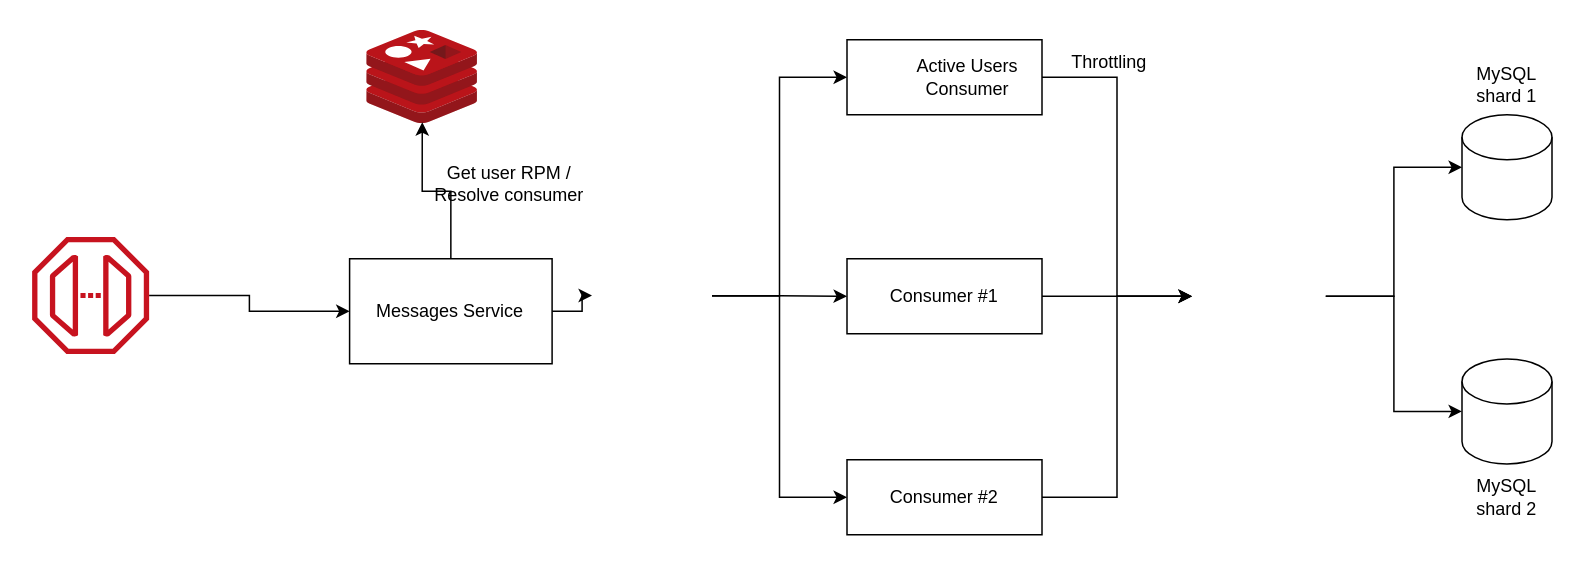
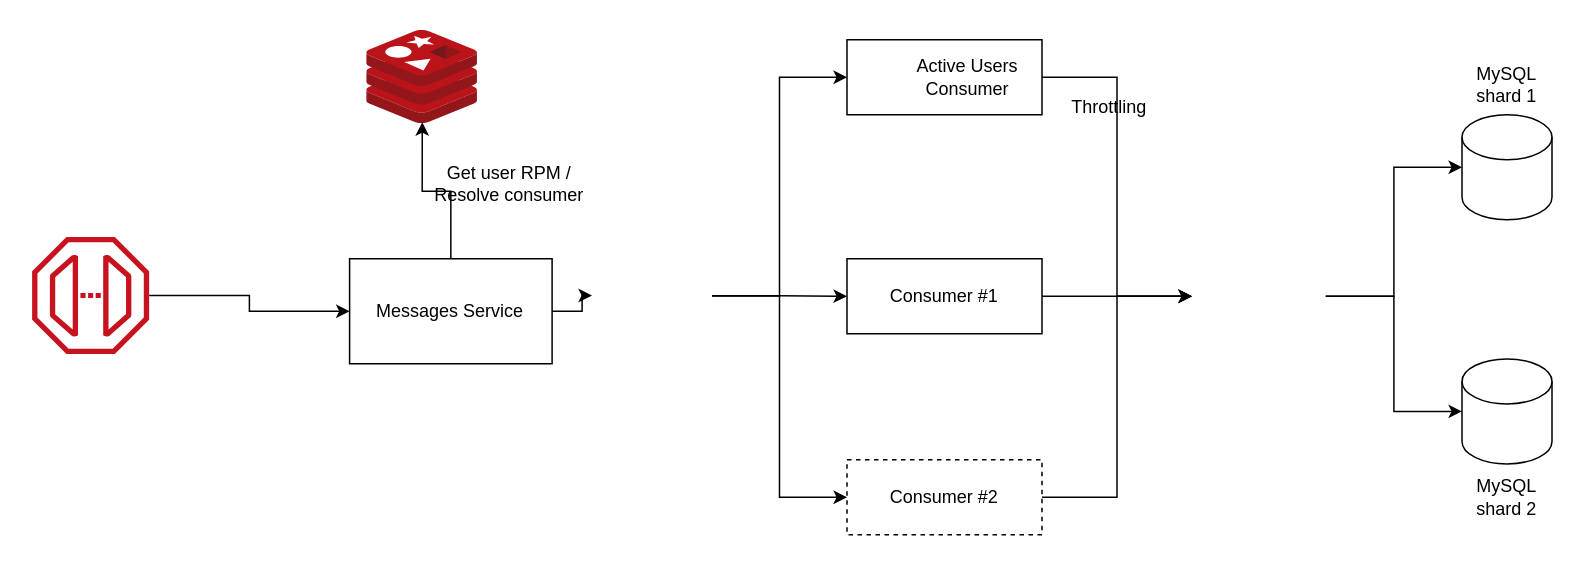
node "Throttling": moved (1109, 62) -> (1109, 107)
node "Consumer #2": style solid -> dashed
